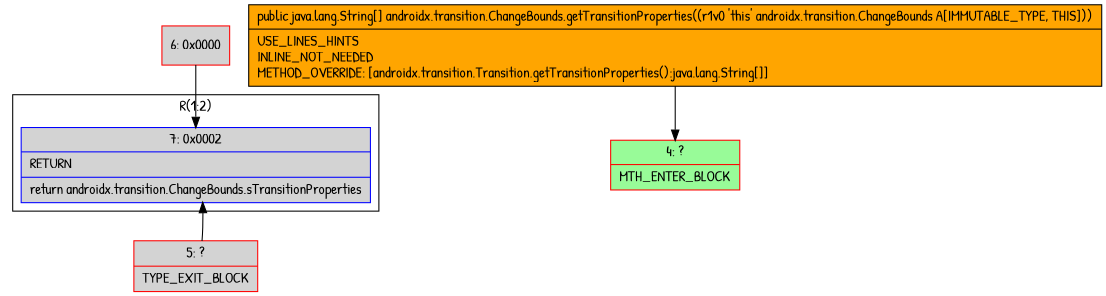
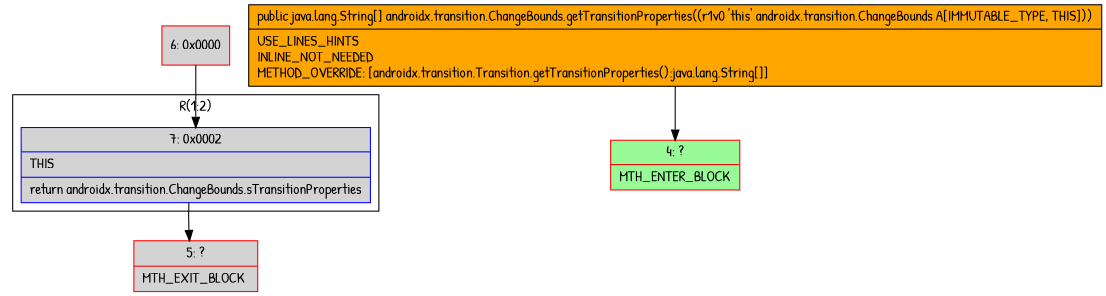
node "7: 0x0002": text "RETURN" -> "THIS"
edge "5: ?" -> "7: 0x0002": reversed
node "5: ?": text "TYPE_EXIT_BLOCK" -> "MTH_EXIT_BLOCK"
